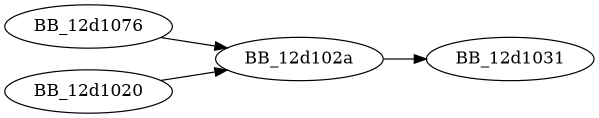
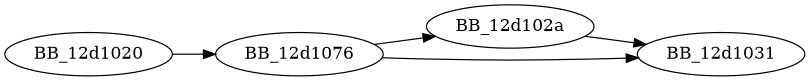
edge "BB_12d1076" -> "BB_12d1031": added
edge "BB_12d1020" -> "BB_12d102a": now "BB_12d1020" -> "BB_12d1076"
